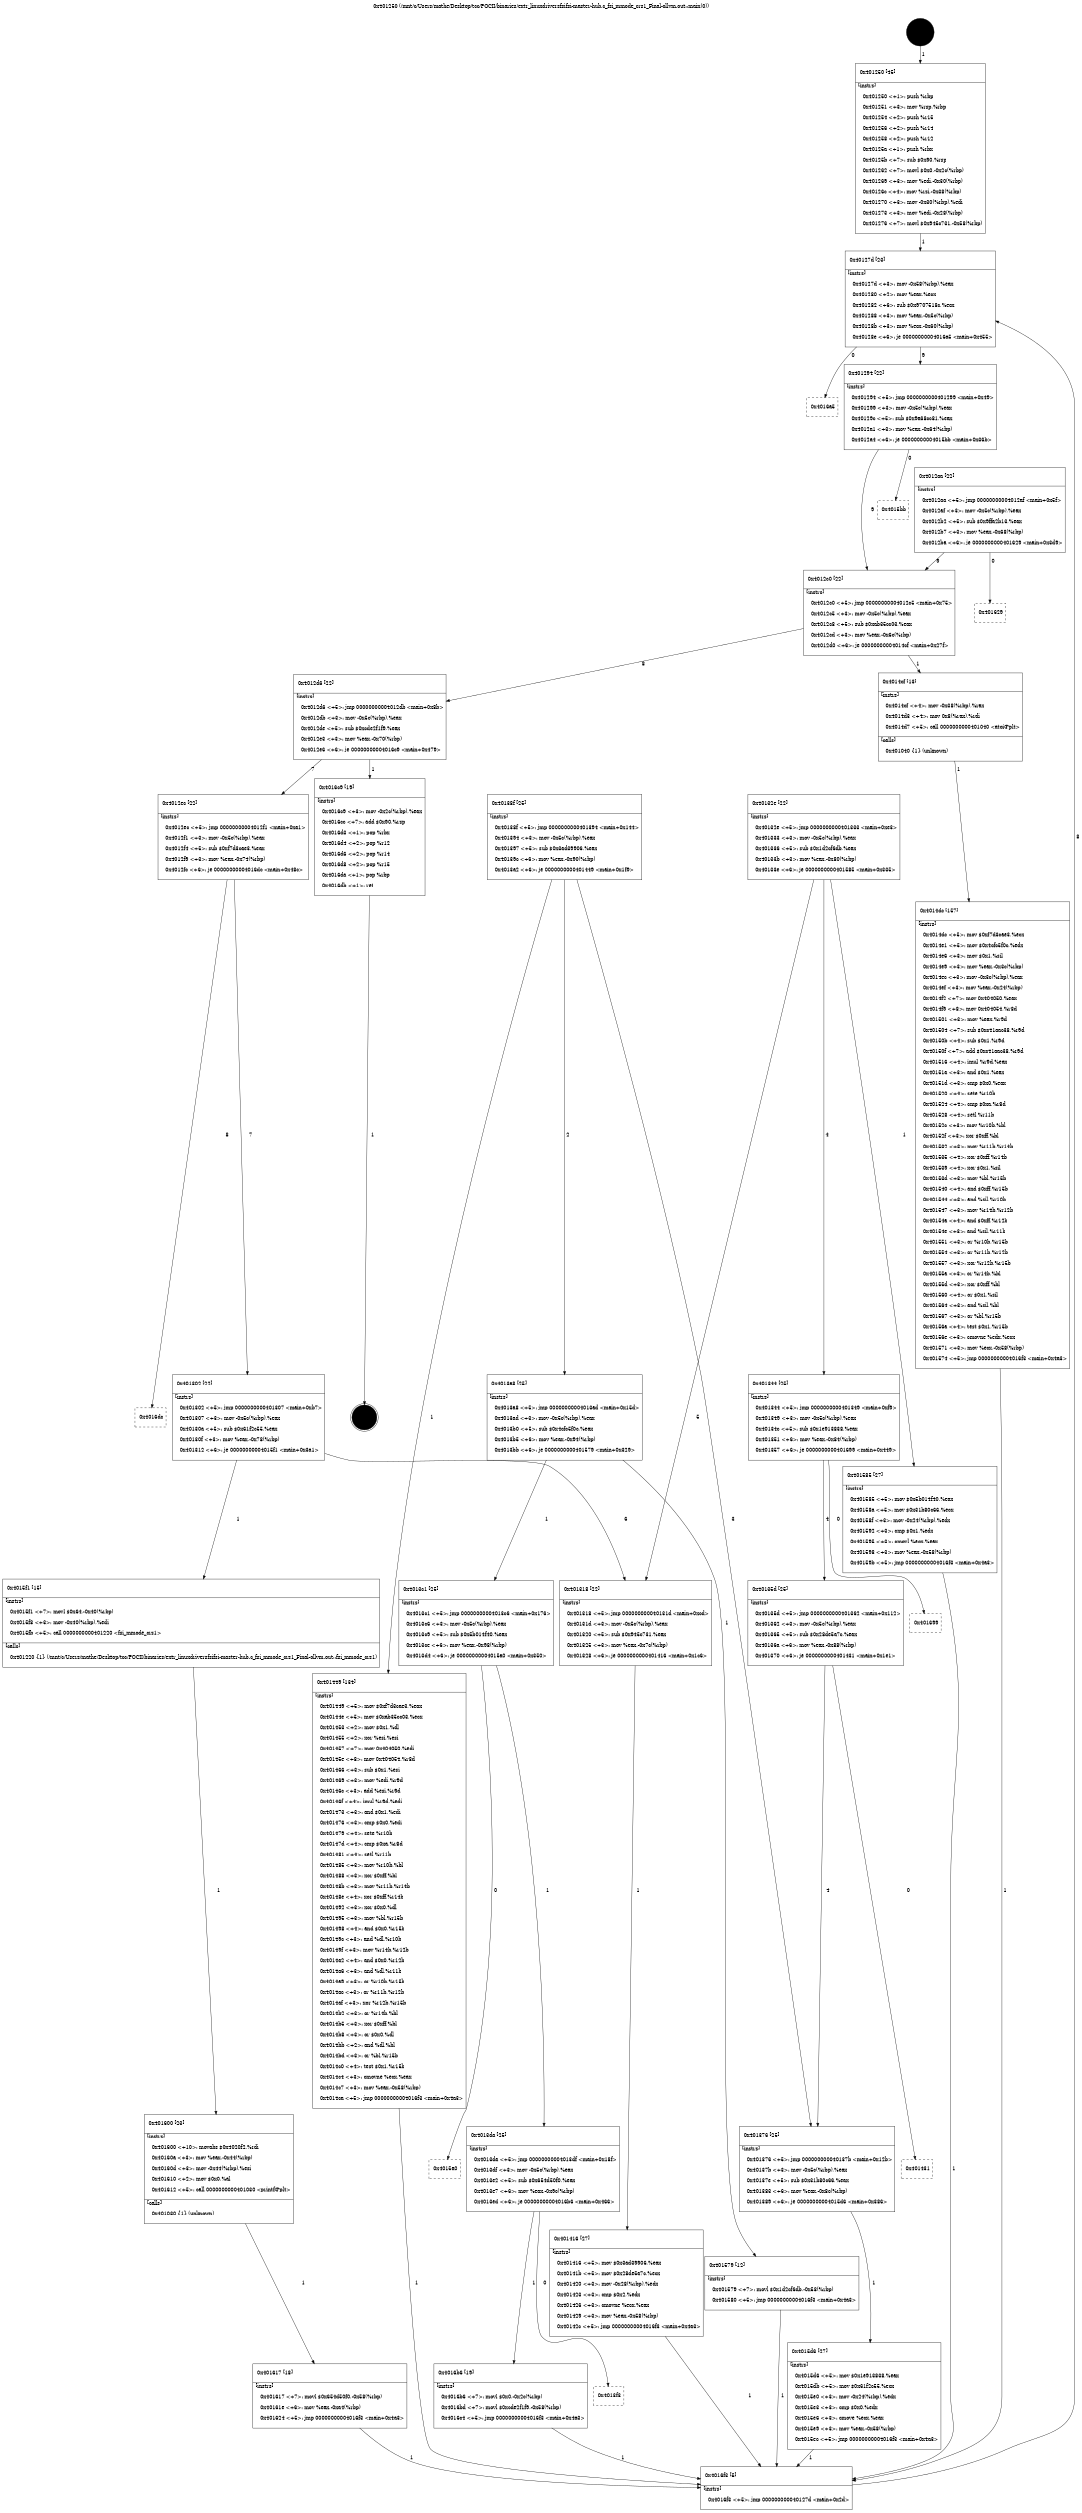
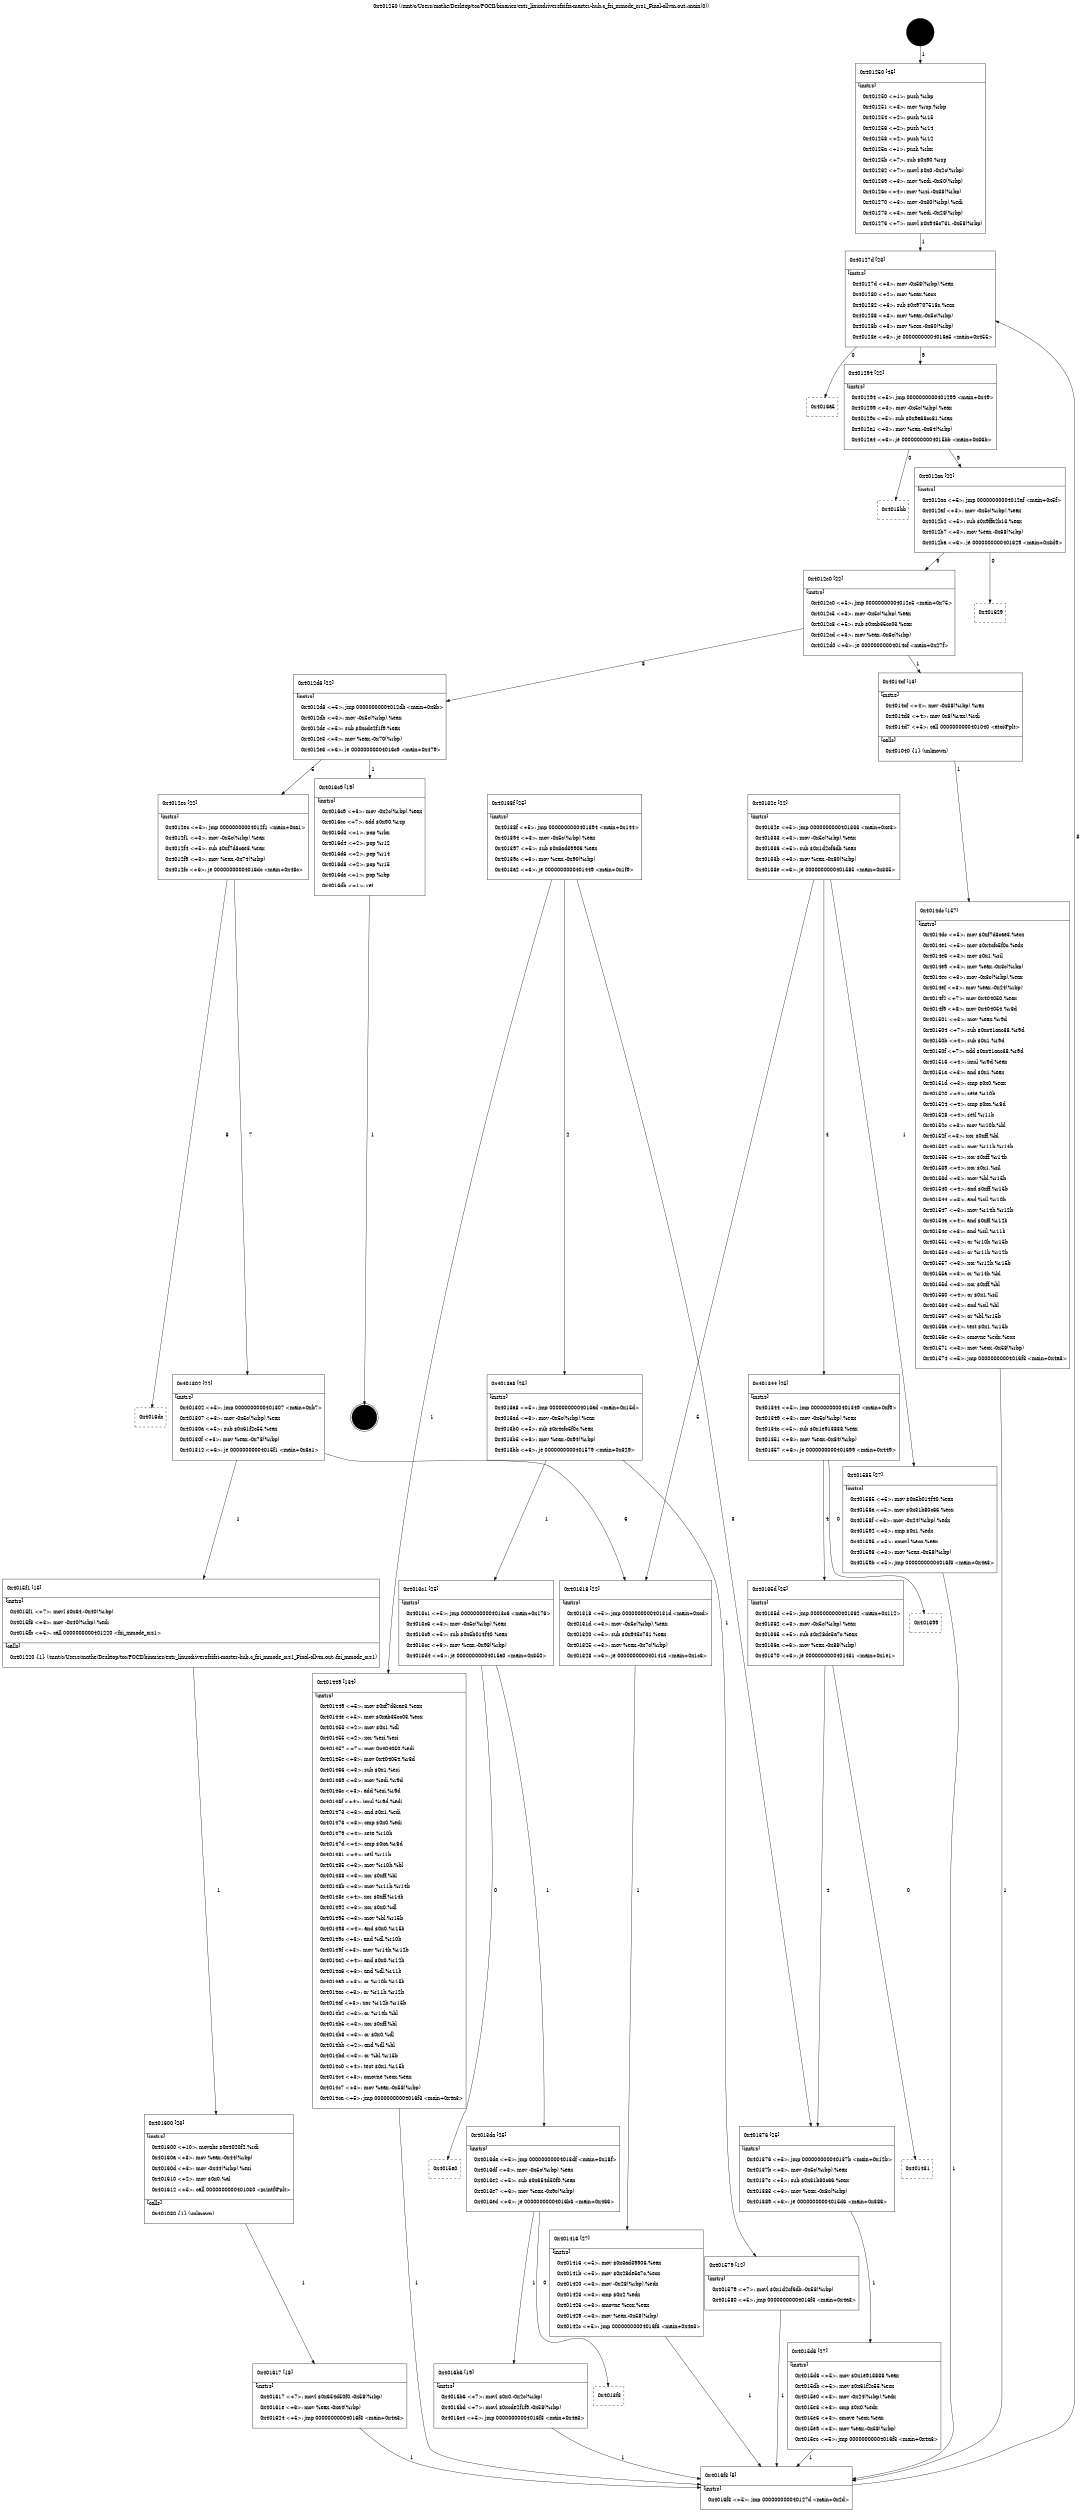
edge "0x401294 [22]" -> "0x4012c0 [22]": now "0x401294 [22]" -> "0x4012aa [22]"
edge "0x4012d6 [22]" -> "0x4012ec [22]": label " 7" -> " 5"
